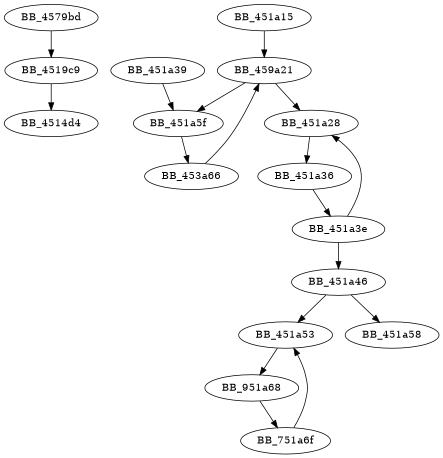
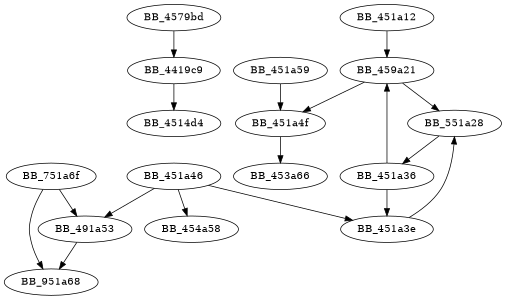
node "BB_451a15": label "BB_451a15" -> "BB_451a12"
node "BB_4519c9": label "BB_4519c9" -> "BB_4419c9"
node "BB_451a39": label "BB_451a39" -> "BB_451a59"
node "BB_451a5f": label "BB_451a5f" -> "BB_451a4f"
node "BB_451a28": label "BB_451a28" -> "BB_551a28"
edge "BB_453a66" -> "BB_459a21": now "BB_451a36" -> "BB_459a21"
edge "BB_451a3e" -> "BB_451a46": reversed
node "BB_451a53": label "BB_451a53" -> "BB_491a53"
node "BB_451a58": label "BB_451a58" -> "BB_454a58"
edge "BB_951a68" -> "BB_751a6f": reversed
